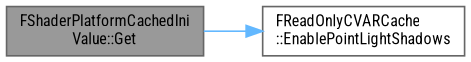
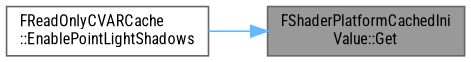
edge "FShaderPlatformCachedIni Value::Get" -> "FReadOnlyCVARCache ::EnablePointLightShadows": reversed
